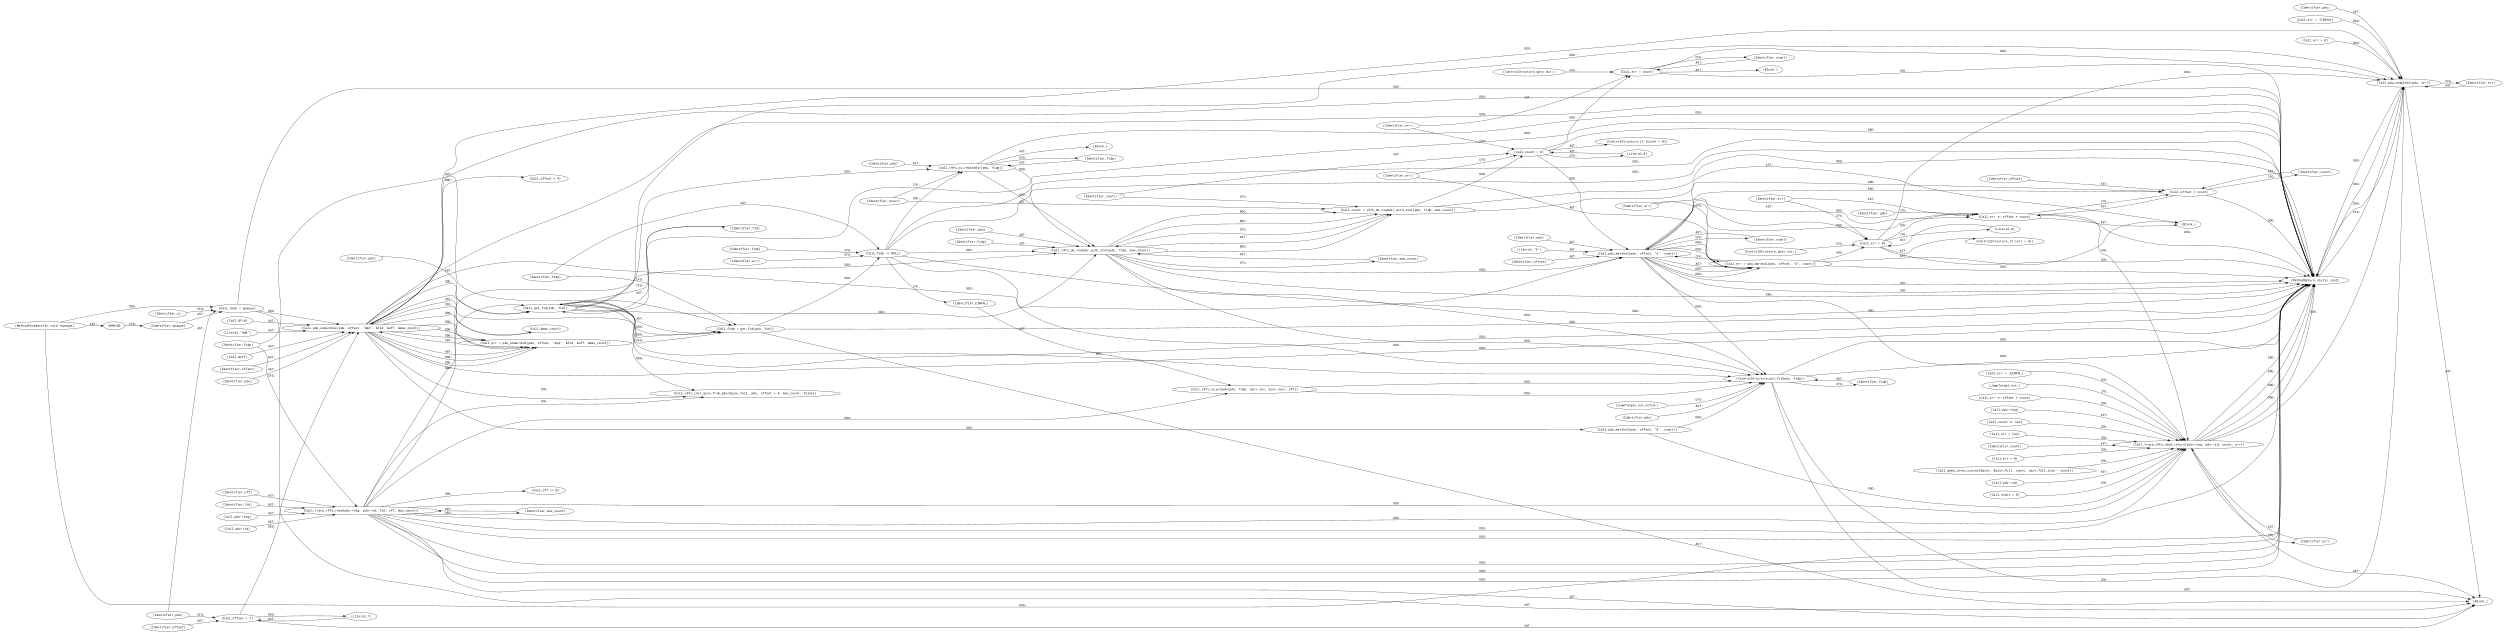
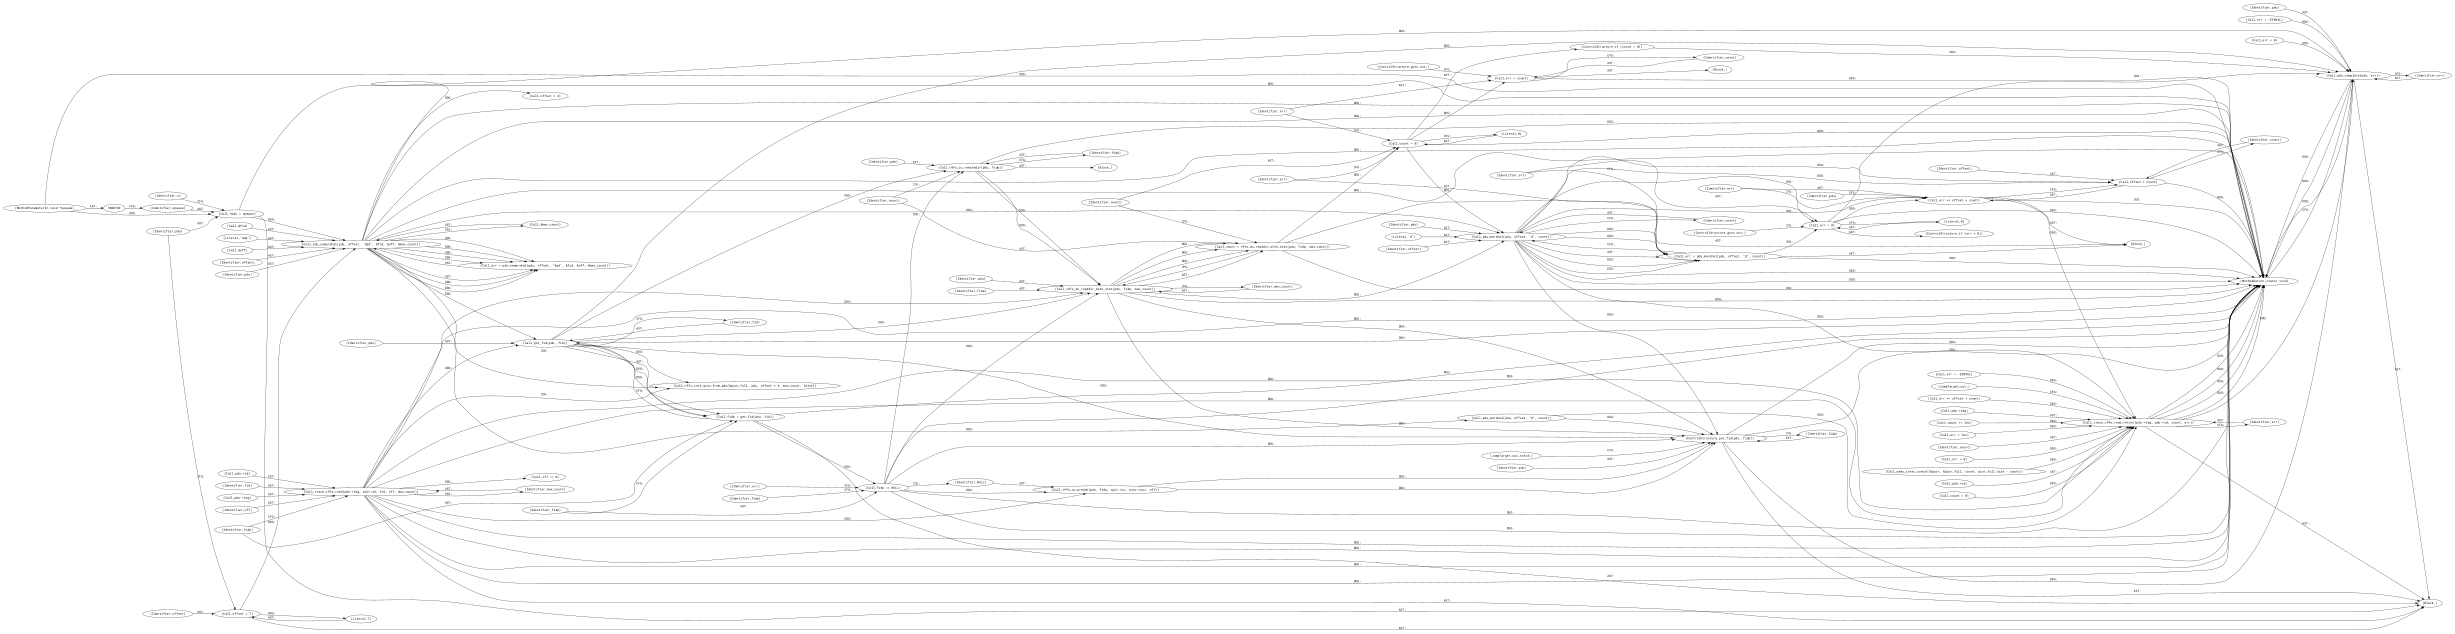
edge "(Call,err = count)" -> "(Call,pdu_complete(pdu, err))": now "(ControlStructure,if (count < 0))" -> "(Call,pdu_complete(pdu, err))"
node "(Identifier,EINVAL)": label "(Identifier,EINVAL)" -> "(Identifier,NULL)"
edge "(Call,fidp == NULL)" -> "(Call,v9fs_co_preadv(pdu, fidp, qiov.iov, qiov.niov, off))": added, label "DDG:"
